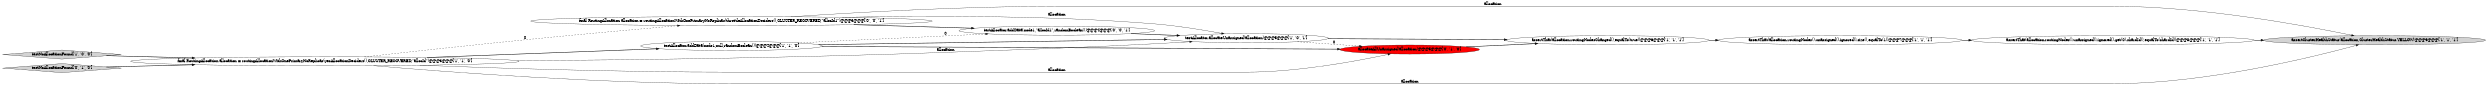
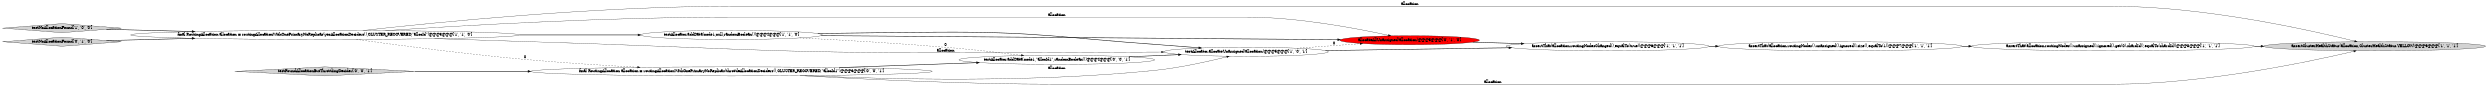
node "testFoundAllocationButThrottlingDecider['0', '0', '1']": added
